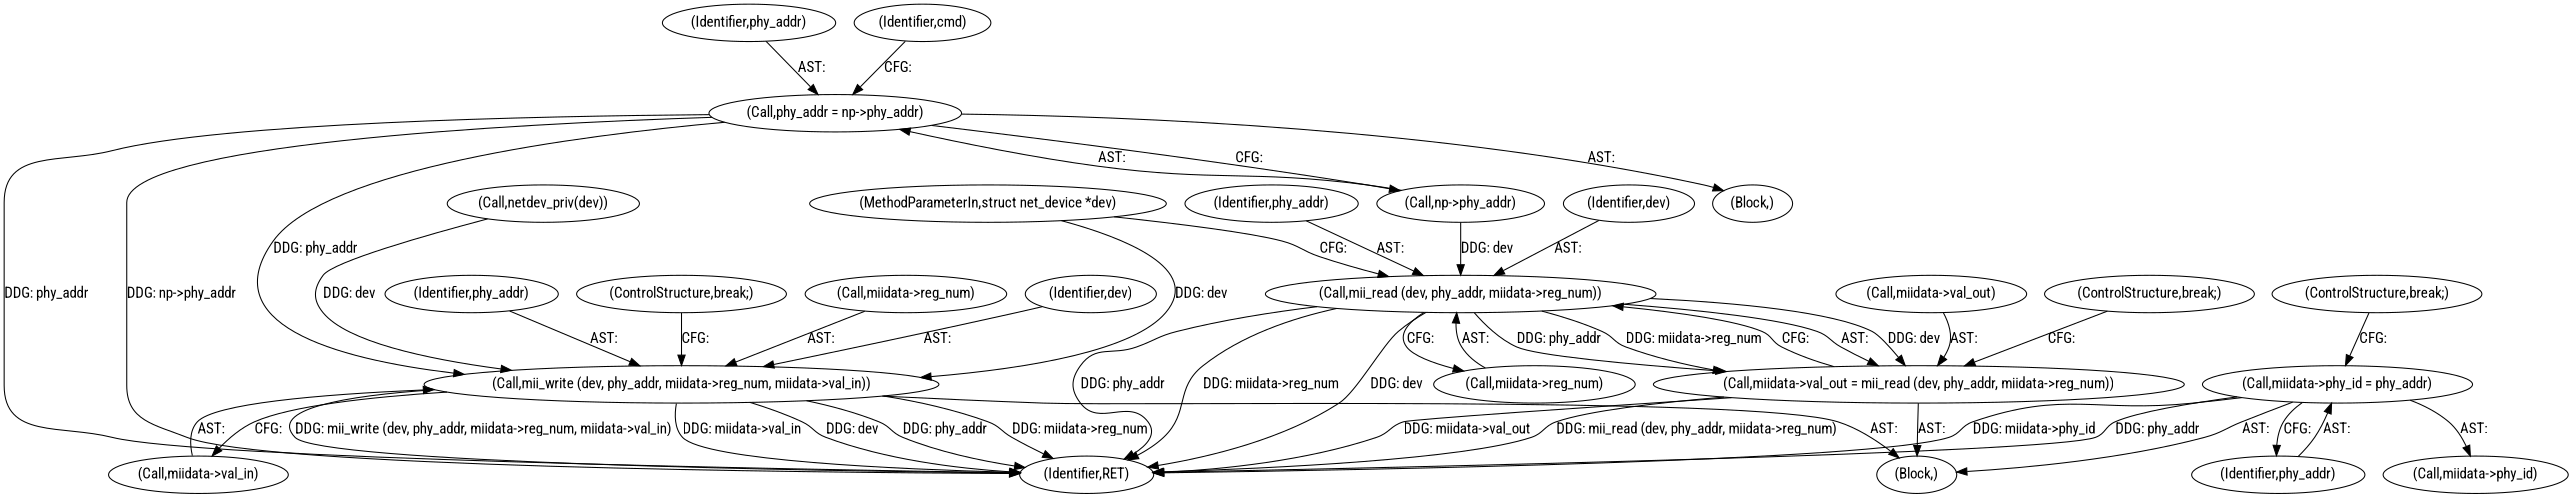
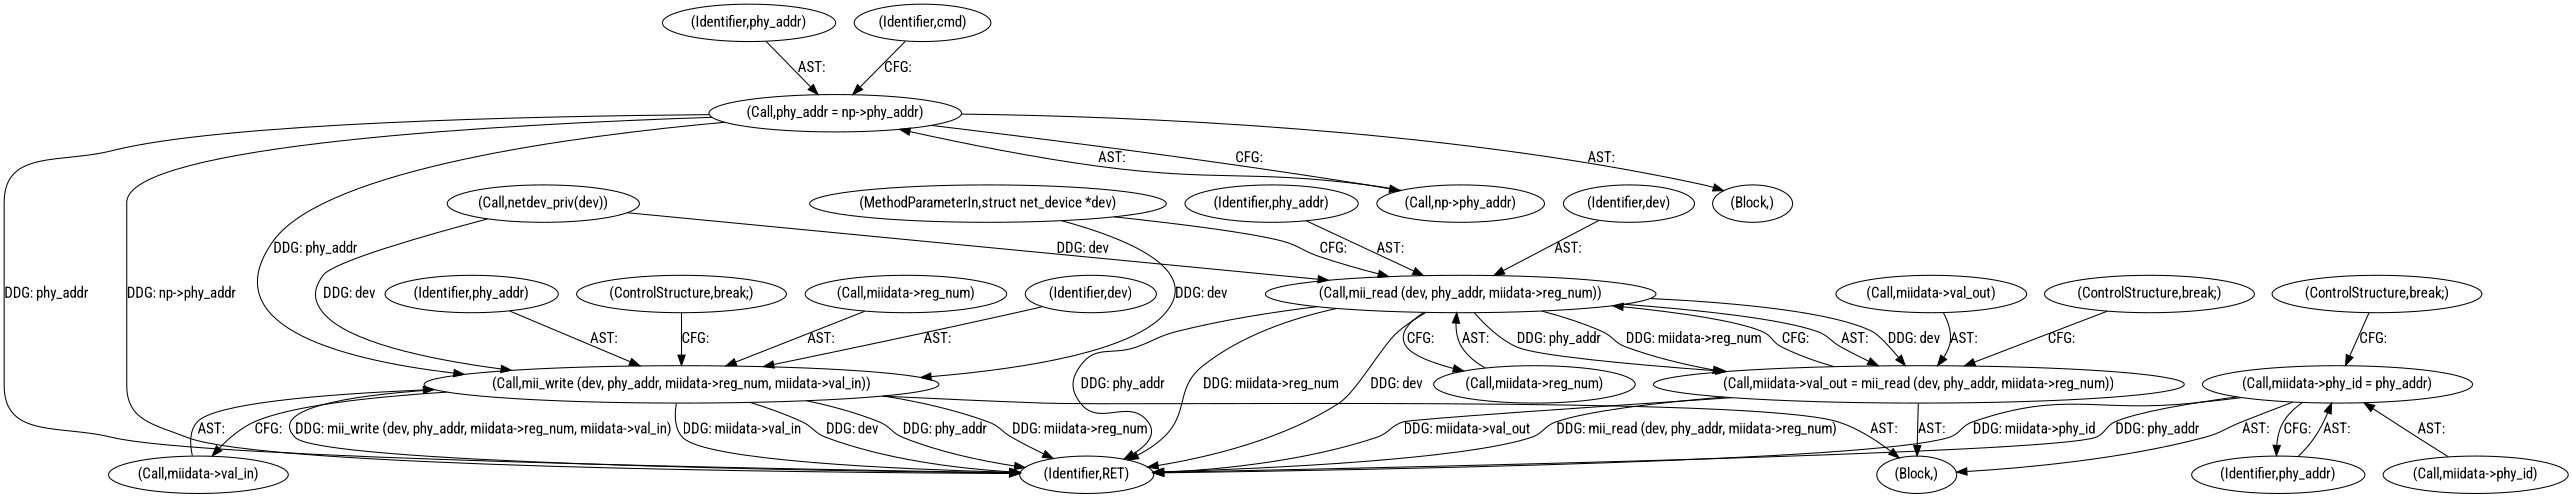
edge "(Call,np->phy_addr)" -> "(Call,mii_read (dev, phy_addr, miidata->reg_num))": now "(Call,netdev_priv(dev))" -> "(Call,mii_read (dev, phy_addr, miidata->reg_num))"
edge "(Call,miidata->phy_id = phy_addr)" -> "(Call,miidata->phy_id)": reversed
